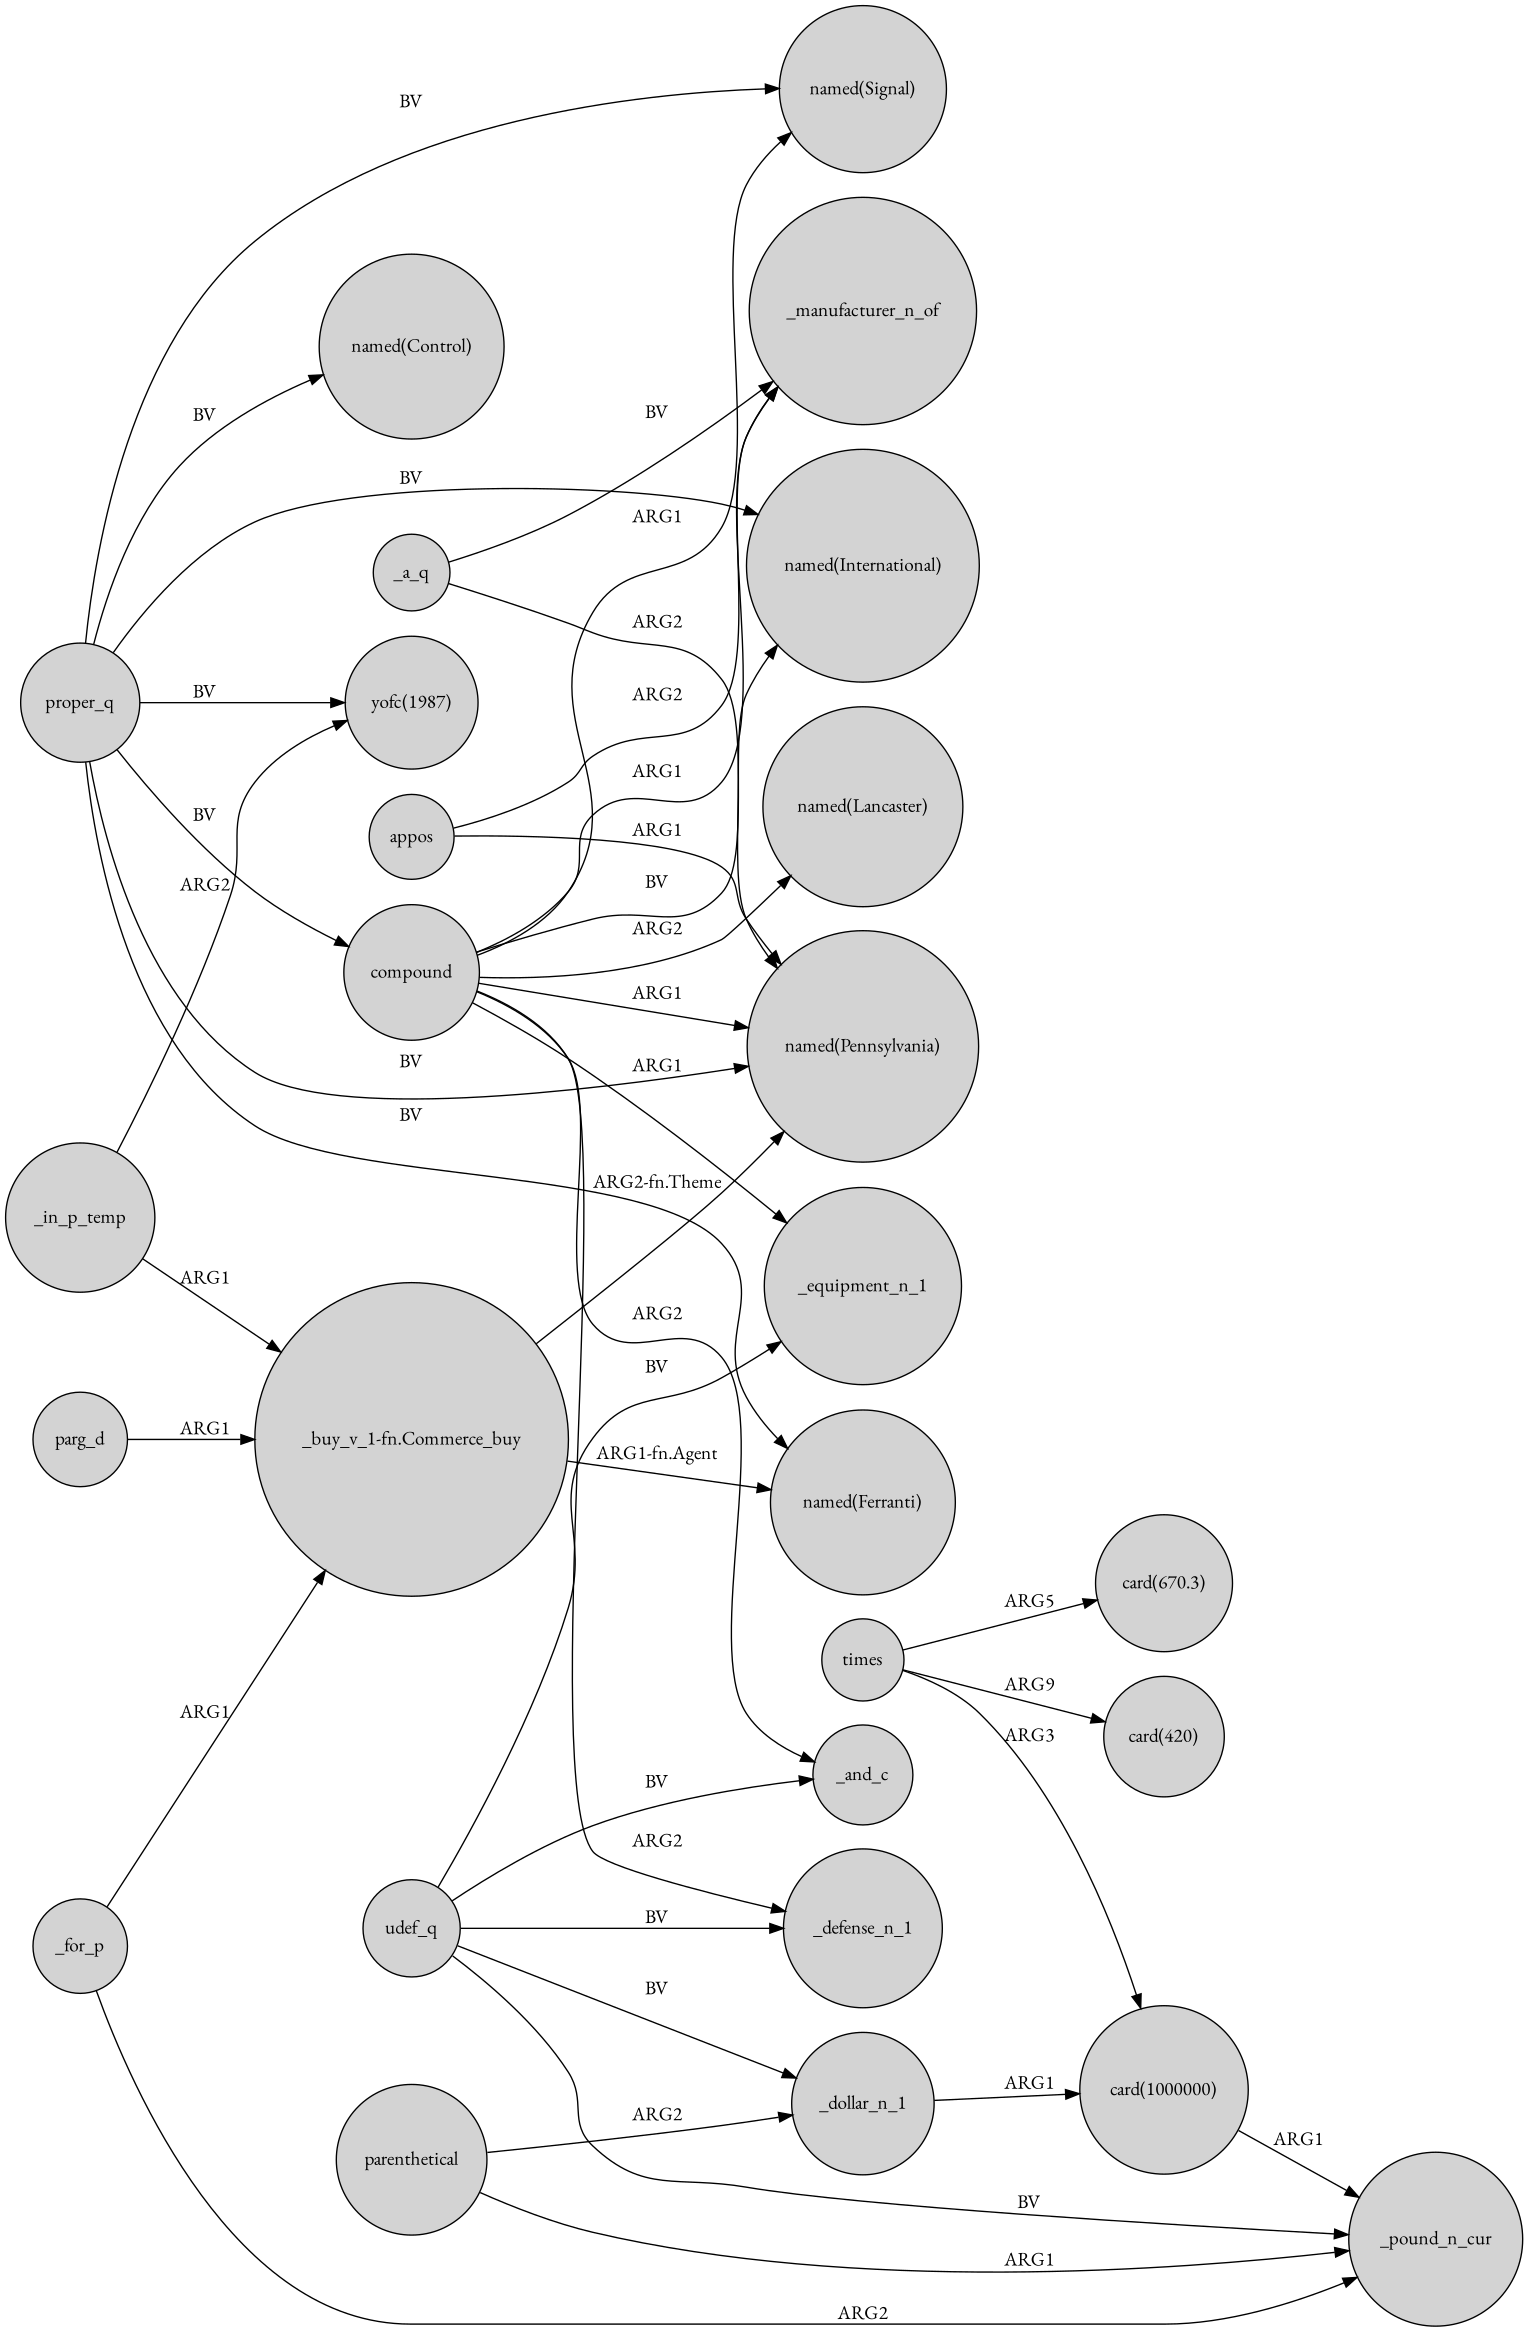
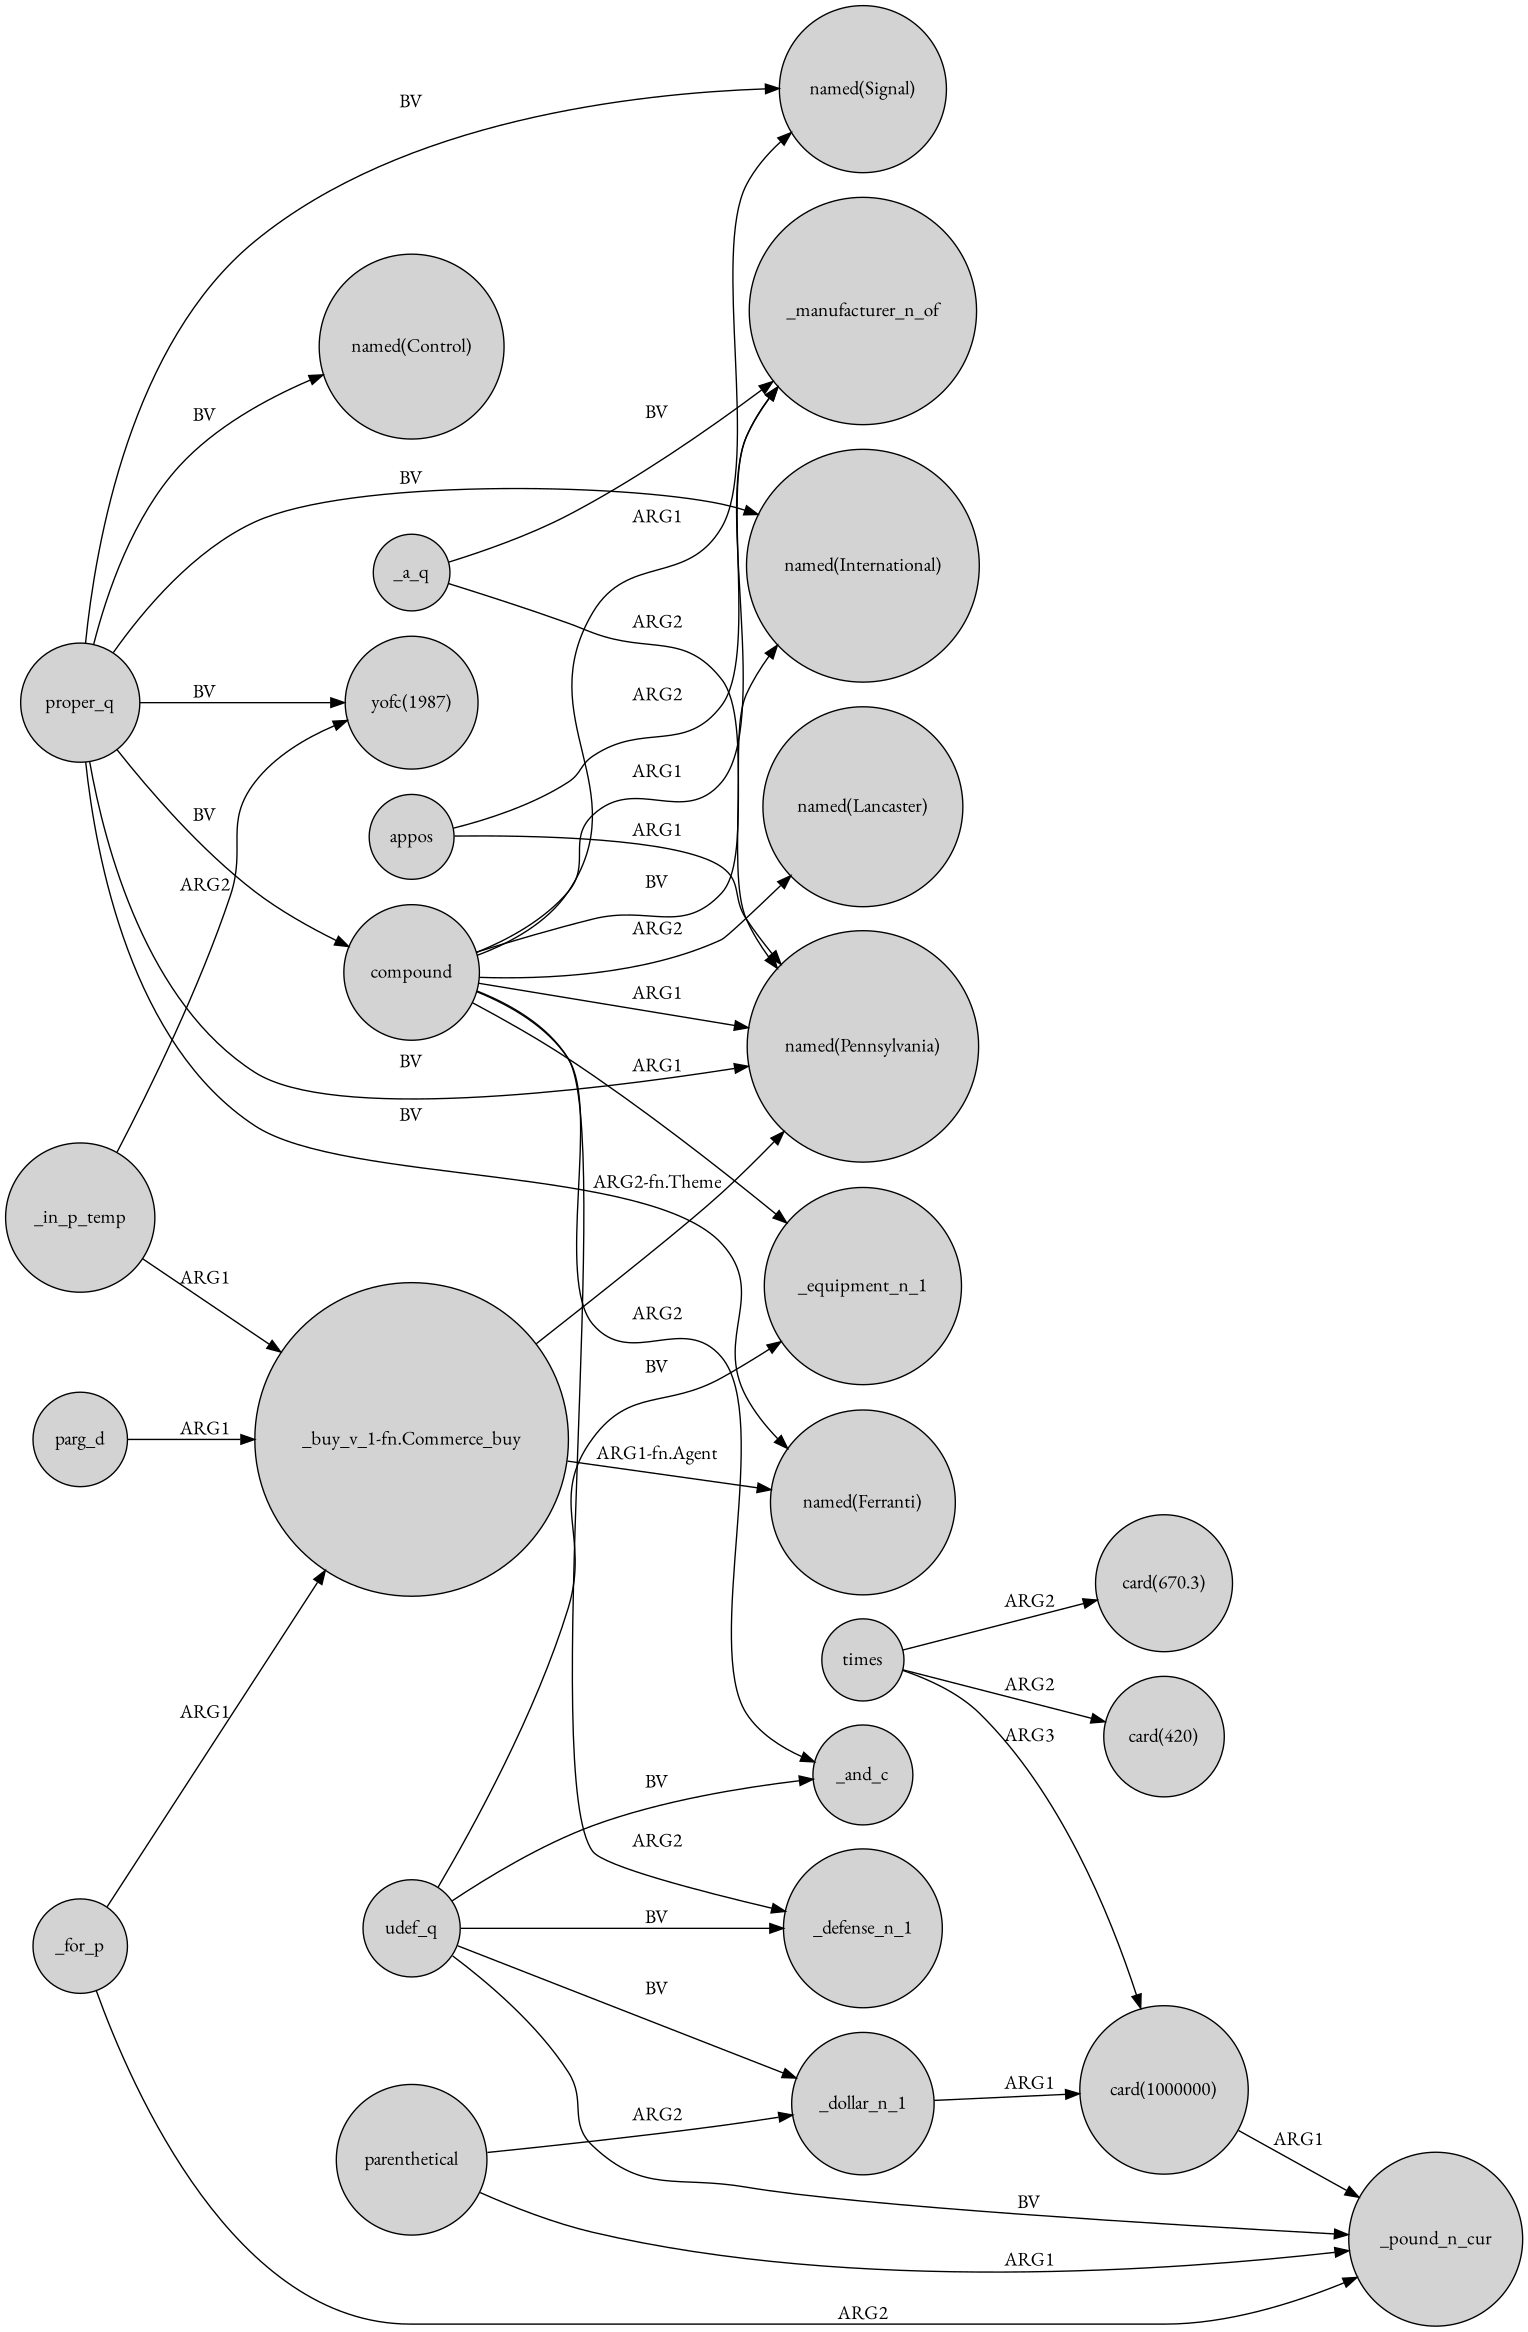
edge "times" -> "card(670.3)": label "ARG5" -> "ARG2"
edge "times" -> "card(420)": label "ARG9" -> "ARG2"
